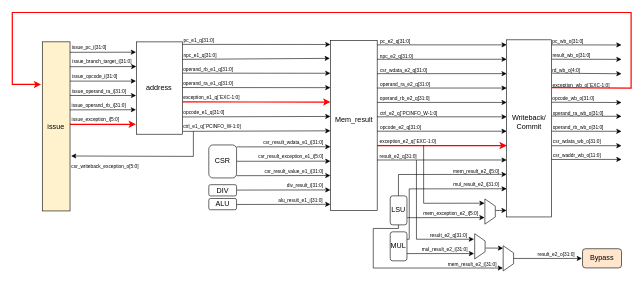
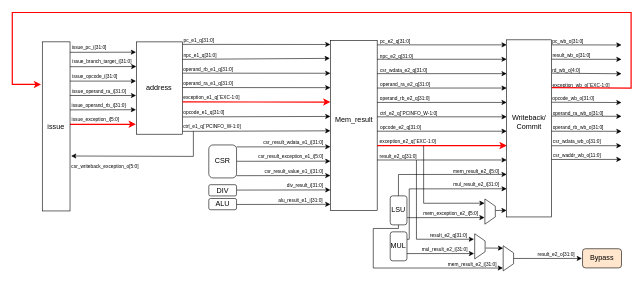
node "issue": fillcolor #fff2cc -> #ffffff
